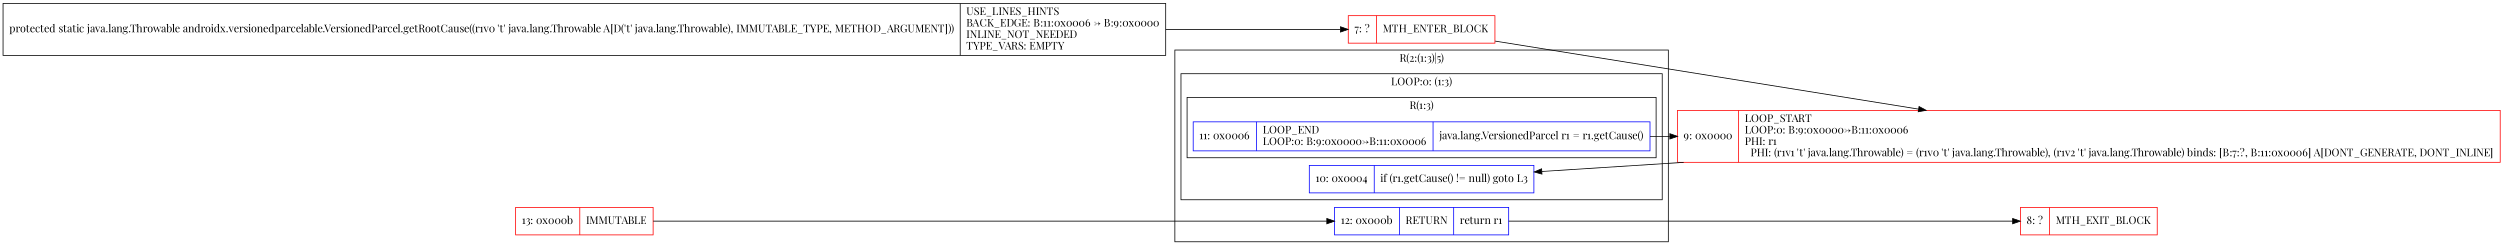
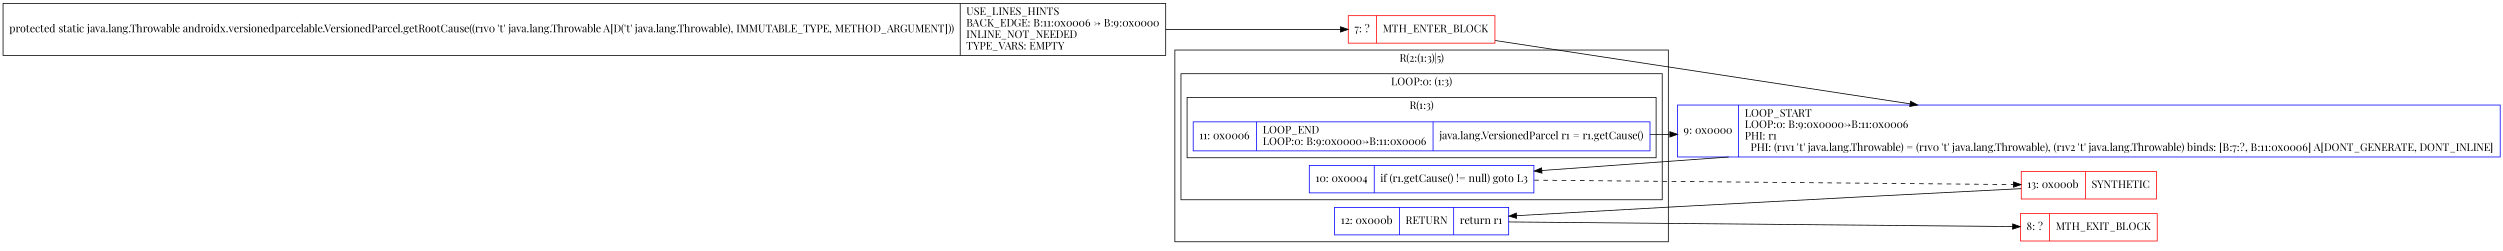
node "9: 0x0000": color red -> blue
edge "10: 0x0004" -> "13: 0x000b": added
node "13: 0x000b": text "IMMUTABLE" -> "SYNTHETIC"
